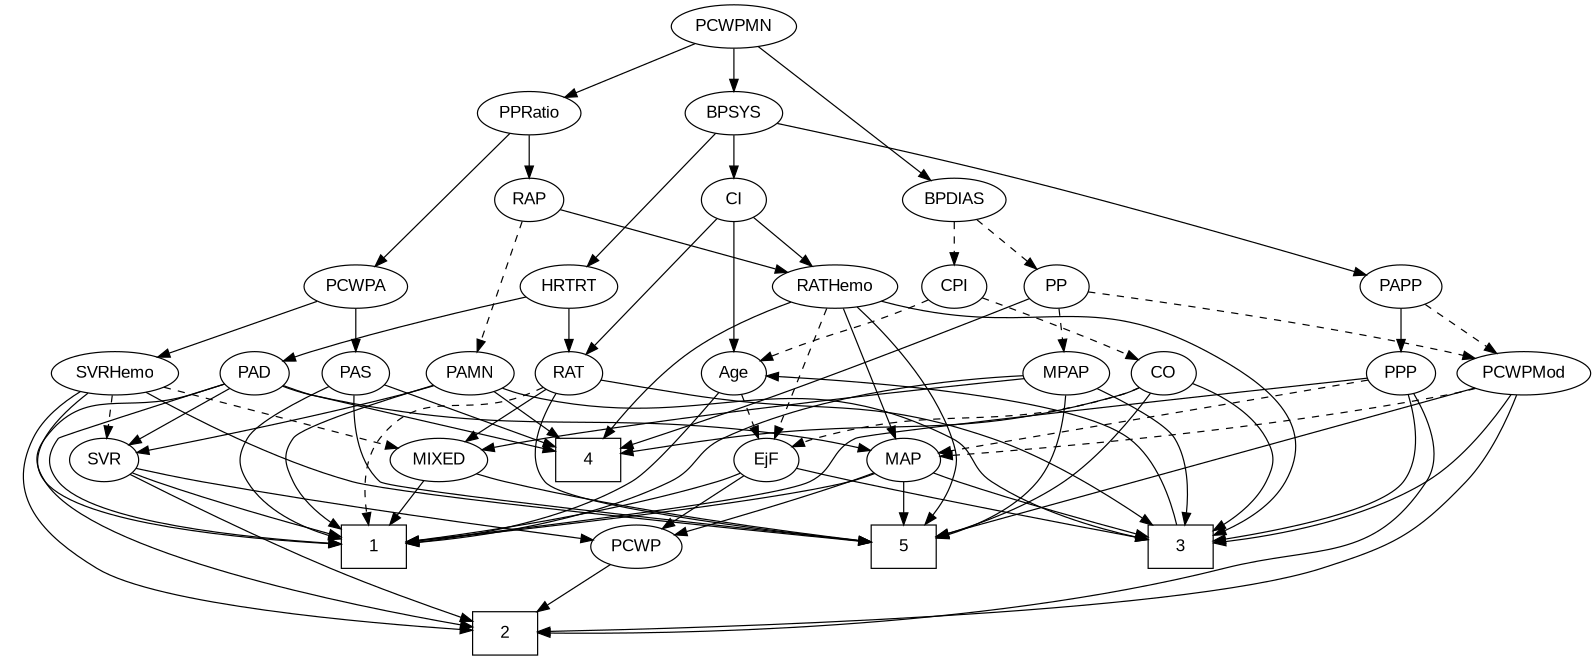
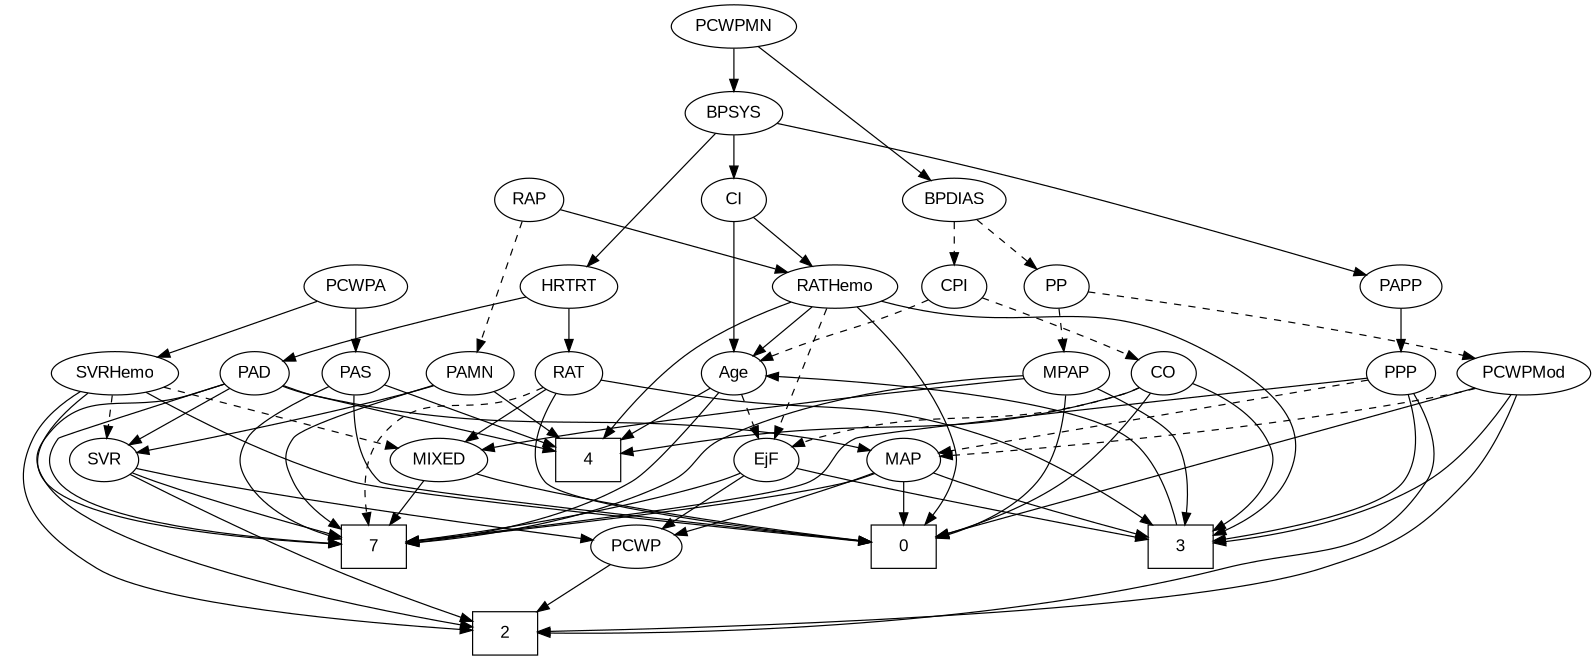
node "PPRatio": removed
edge "CI" -> "RAT": removed
edge "PAPP" -> "PCWPMod": removed
edge "PP" -> "4": now "Age" -> "4"
edge "RATHemo" -> "MAP": now "RATHemo" -> "Age"
edge "PAMN" -> "3": removed
node "1": label "1" -> "7"
node "5": label "5" -> "0"
